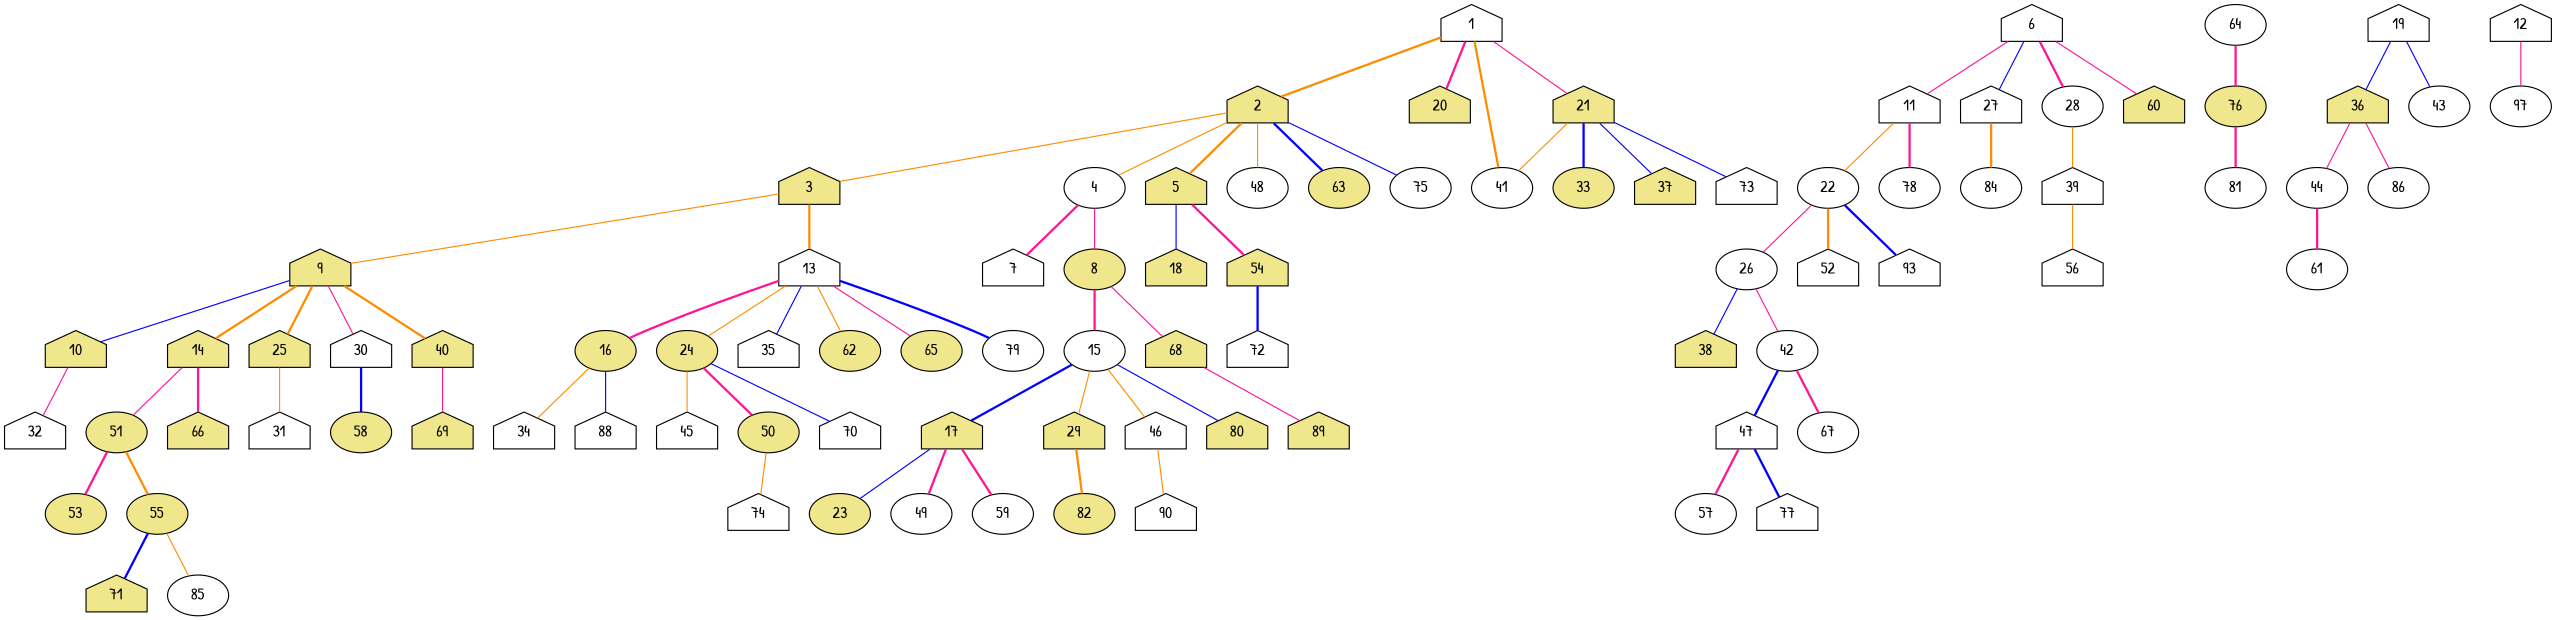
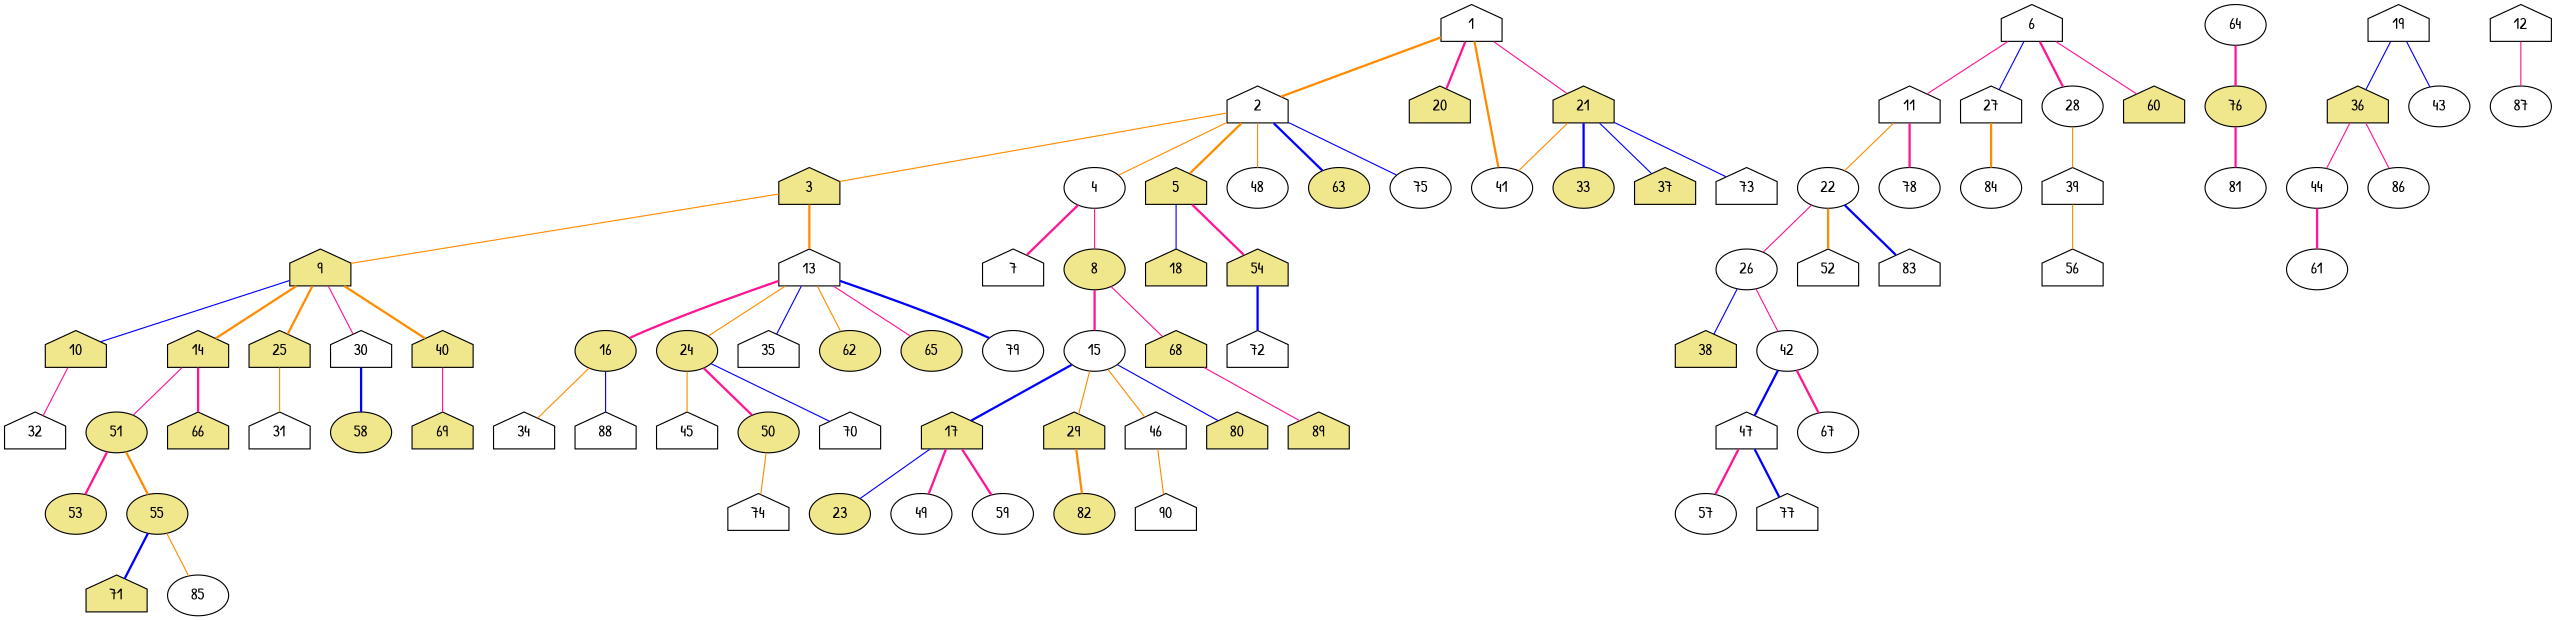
node "2": fillcolor khaki -> white
node "97": label "97" -> "87"
node "93": label "93" -> "83"
